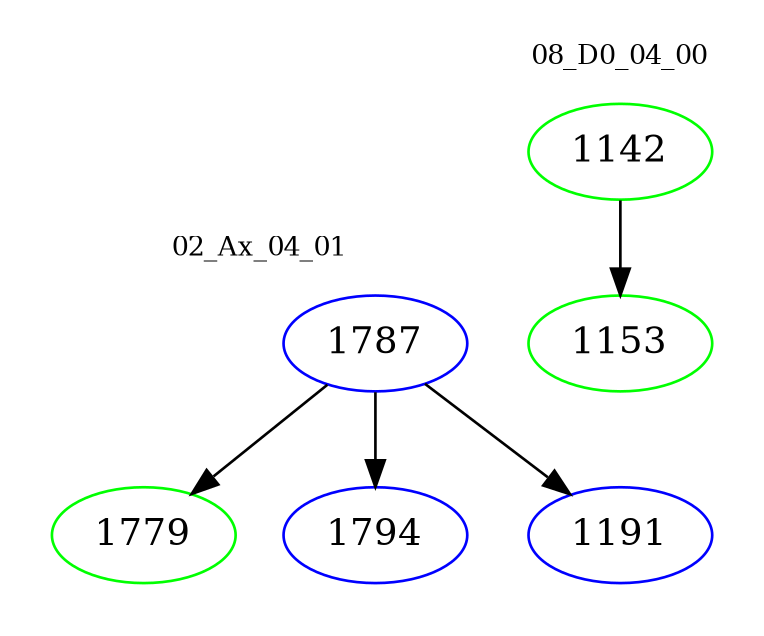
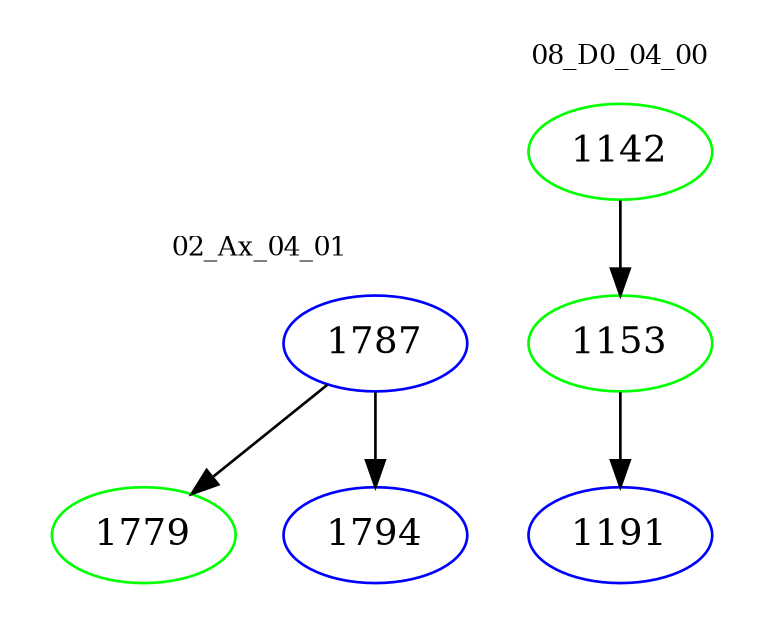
edge "1787" -> "1191": now "1153" -> "1191"
